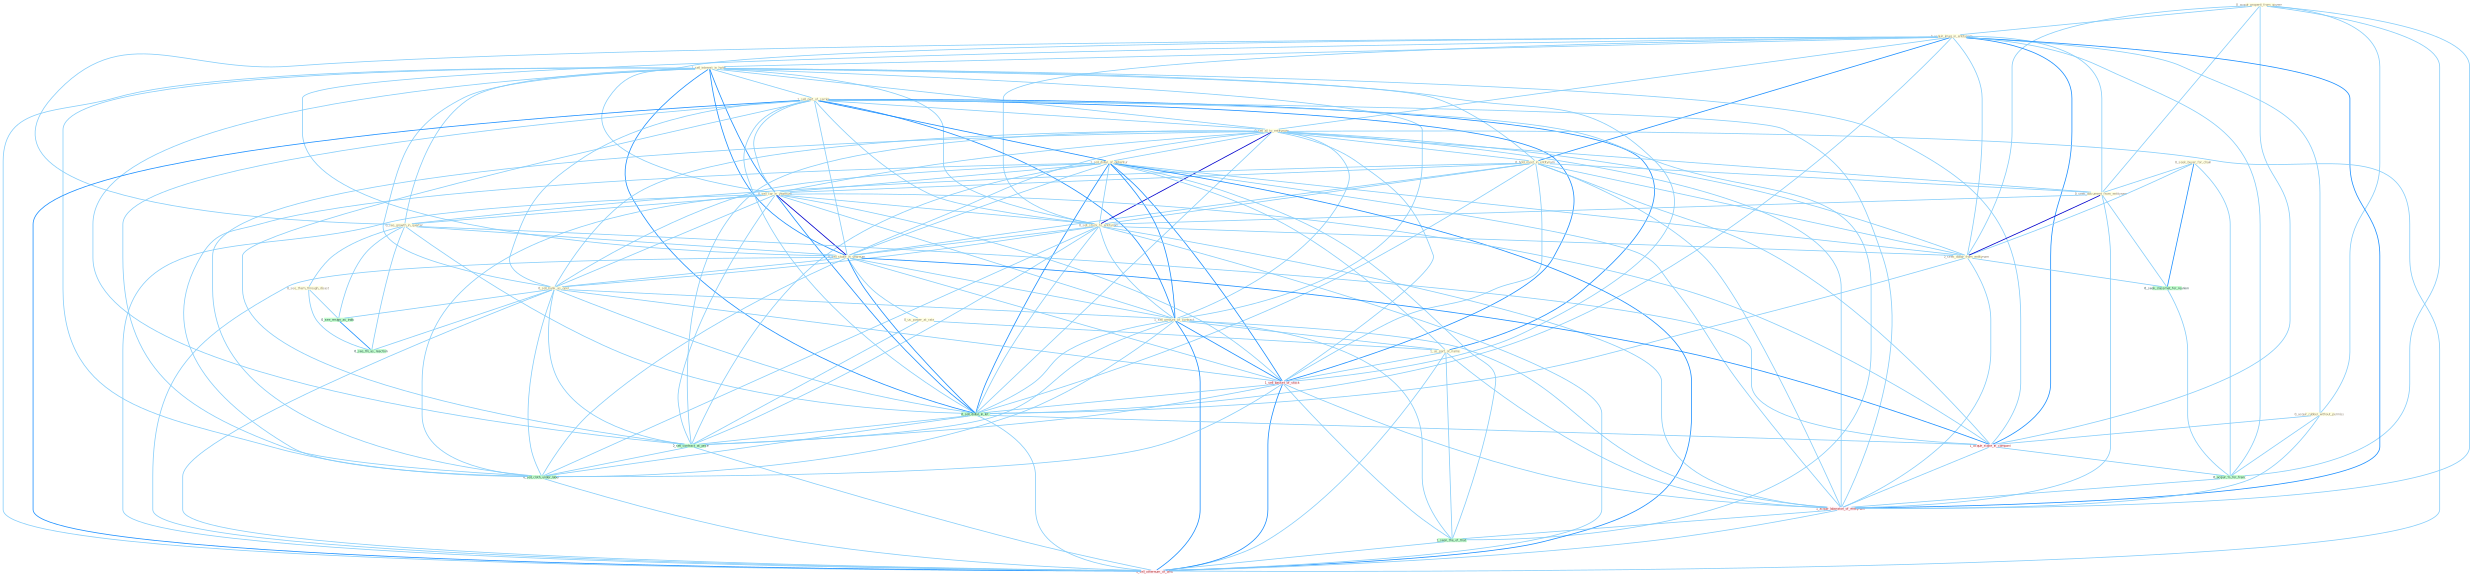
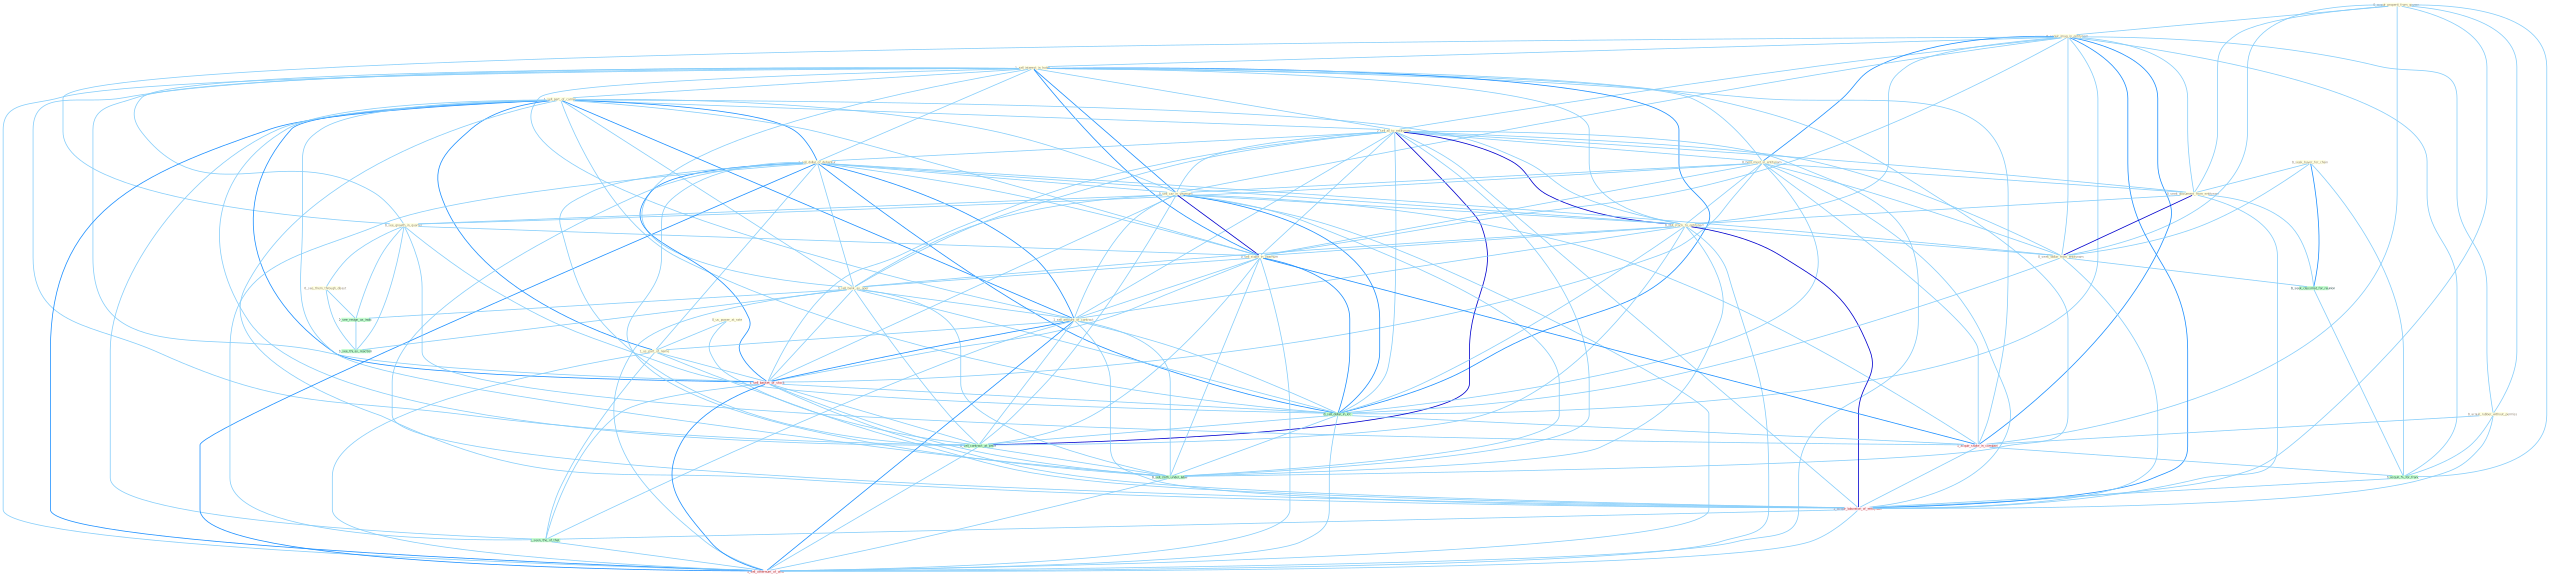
edge "1_sell_interest_in_hotel" -- "1_sell_dollar_of_debentur": added
edge "0_sell_all_to_entitynam" -- "0_sell_contract_at_price": color #87cefa -> #0000cd
edge "0_sell_stake_in_yearnum" -- "0_us_power_at_rate": now "0_sell_stake_in_yearnum" -- "0_sell_contract_at_price"
edge "0_sell_stock_to_entitynam" -- "1_acquir_laboratori_of_entitynam": color #87cefa -> #0000cd
edge "0_see_resign_as_indic" -- "0_see_thi_as_reaction": color #1e90ff -> #87cefa
